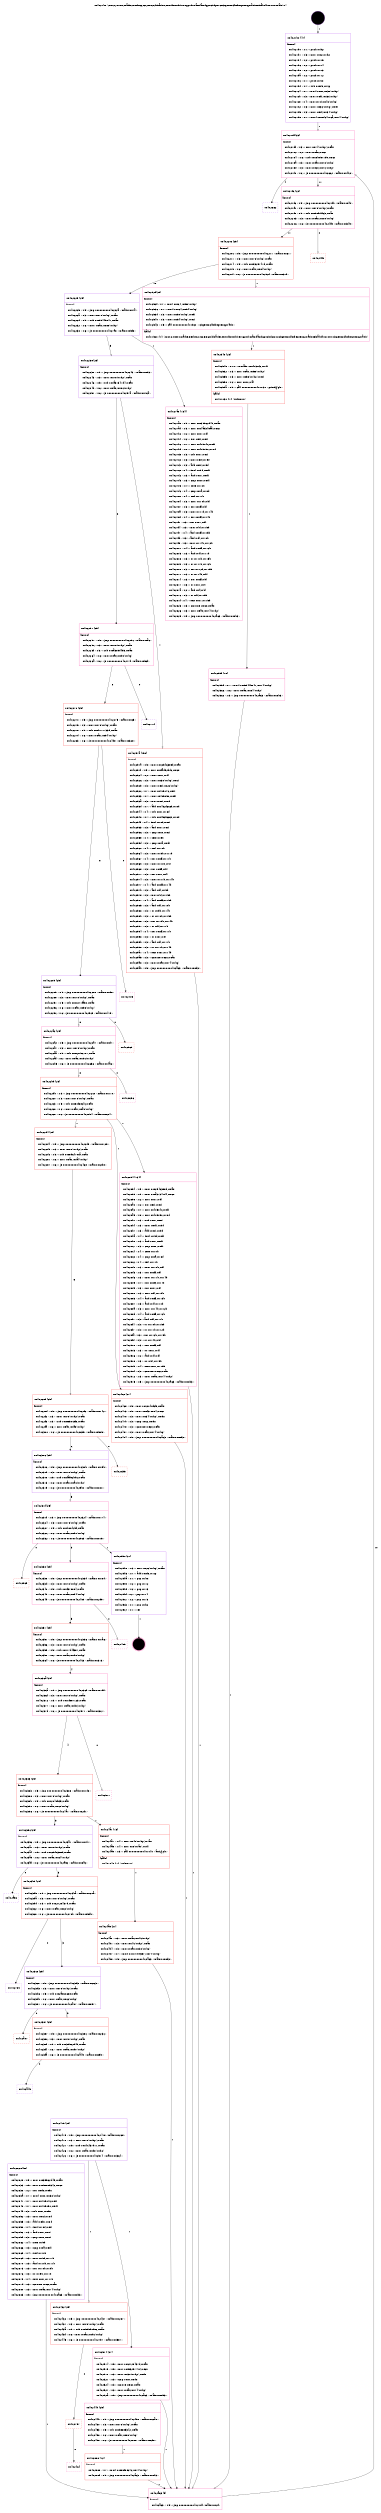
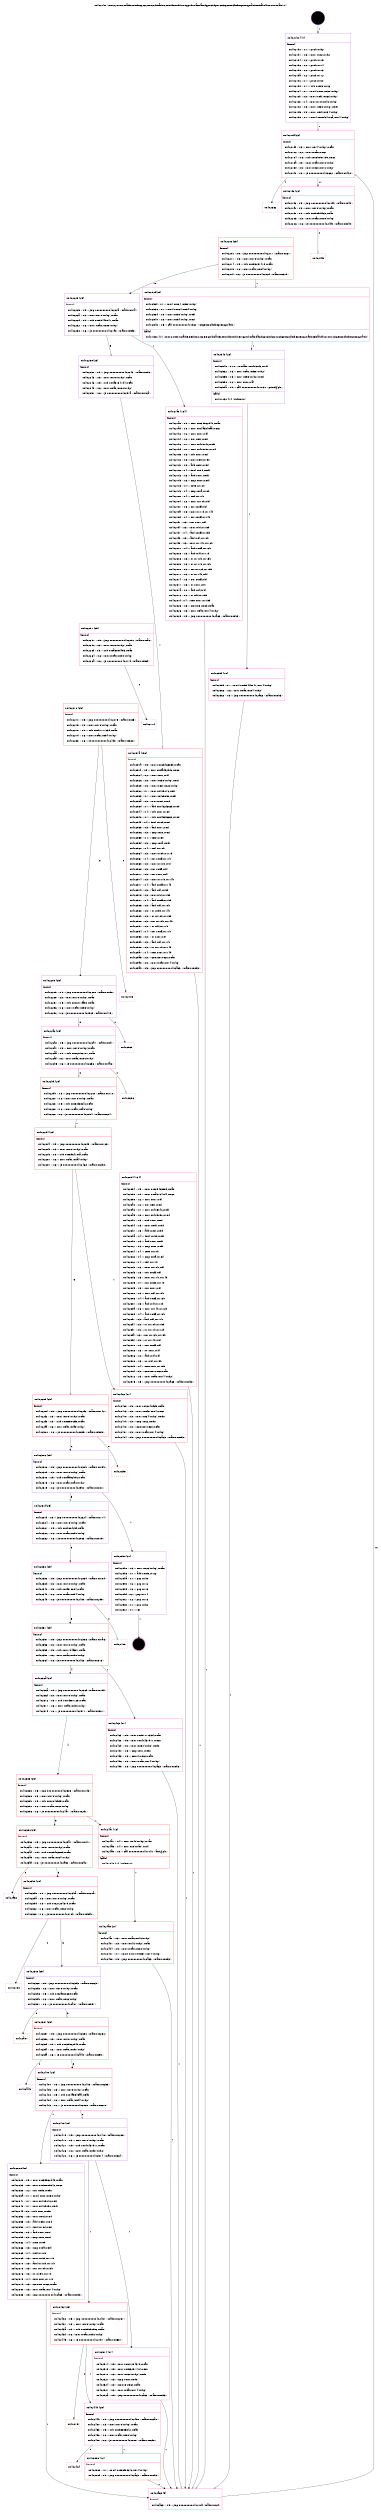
edge "0x4021f6 [22]" -> "0x40220c [25]": removed, label "11"
node "0x402548 [23]": color red -> purple
edge "0x40223e [25]" -> "0x402257 [25]": removed, label "8"
edge "0x402548 [23]" -> "0x40255f [18]": arrowhead normal -> dot
edge "0x402257 [25]" -> "0x402270 [25]": removed, label "8"
edge "0x4022bb [25]" -> "0x402894 [134]": removed, label "1"
edge "0x4022bb [25]" -> "0x40246e [27]": now "0x4022d4 [25]" -> "0x40246e [27]"
edge "0x40231f [25]" -> "0x4029b0 [21]": now "0x402306 [25]" -> "0x4029b0 [21]"
edge "0x4027a8 [134]" -> "0x402a63 [5]": added, label "1"
node "0x4029c5": removed
node "0x4024c3 [27]": added
node "0x402571": removed
node "0x40239c [25]": color purple -> red
edge "0x4023b5 [25]" -> "0x4023ce [25]": arrowhead dot -> normal
node "0x402400 [25]": added
edge "0x402419 [25]" -> "0x402432 [25]": arrowhead onormal -> dot
edge "0x402432 [25]" -> "0x40244b [25]": added, label "1"
edge "0x402797" -> "0x402464": now "0x40244b [25]" -> "0x402464"
